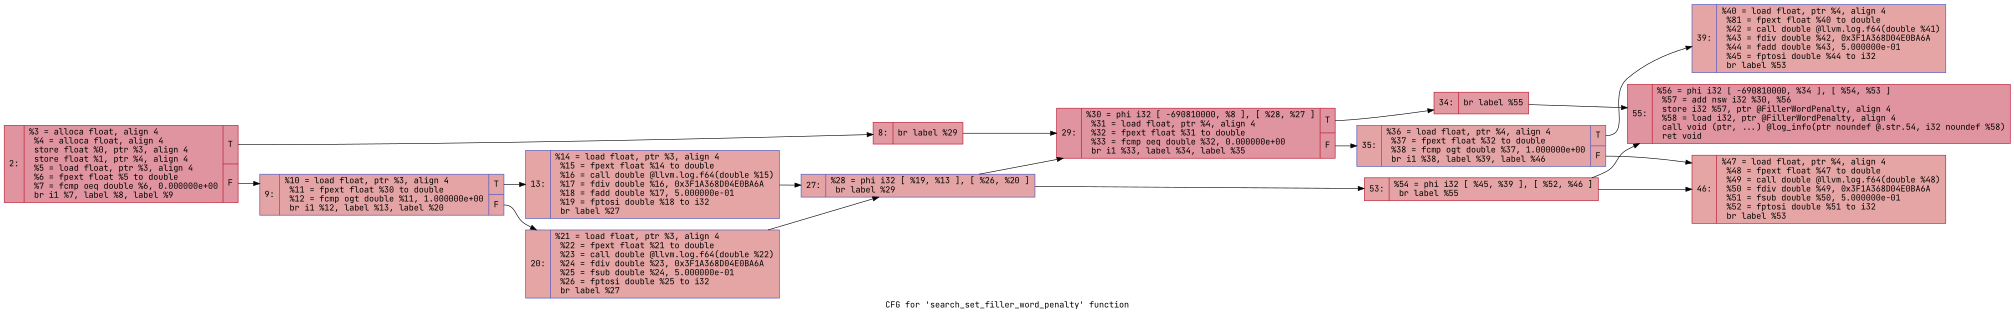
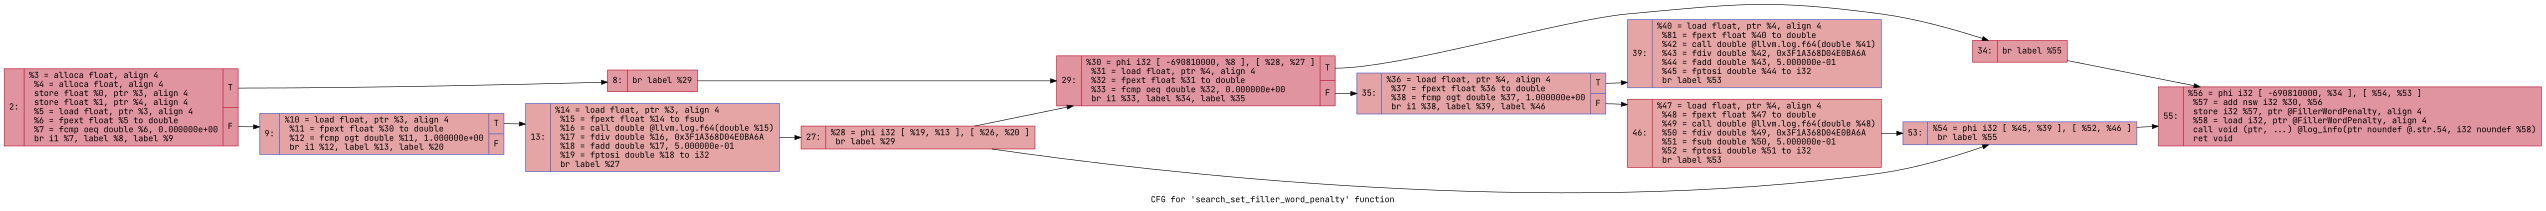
node "35:": text "%37 = fpext float %32 to double" -> "%37 = fpext float %36 to double"
node "13:": text "%15 = fpext float %14 to double" -> "%15 = fpext float %14 to fsub"
node "27:": color #3d50c3ff -> #b70d28ff
node "53:": color #b70d28ff -> #3d50c3ff
edge "53:" -> "46:": reversed
node "20:": removed
